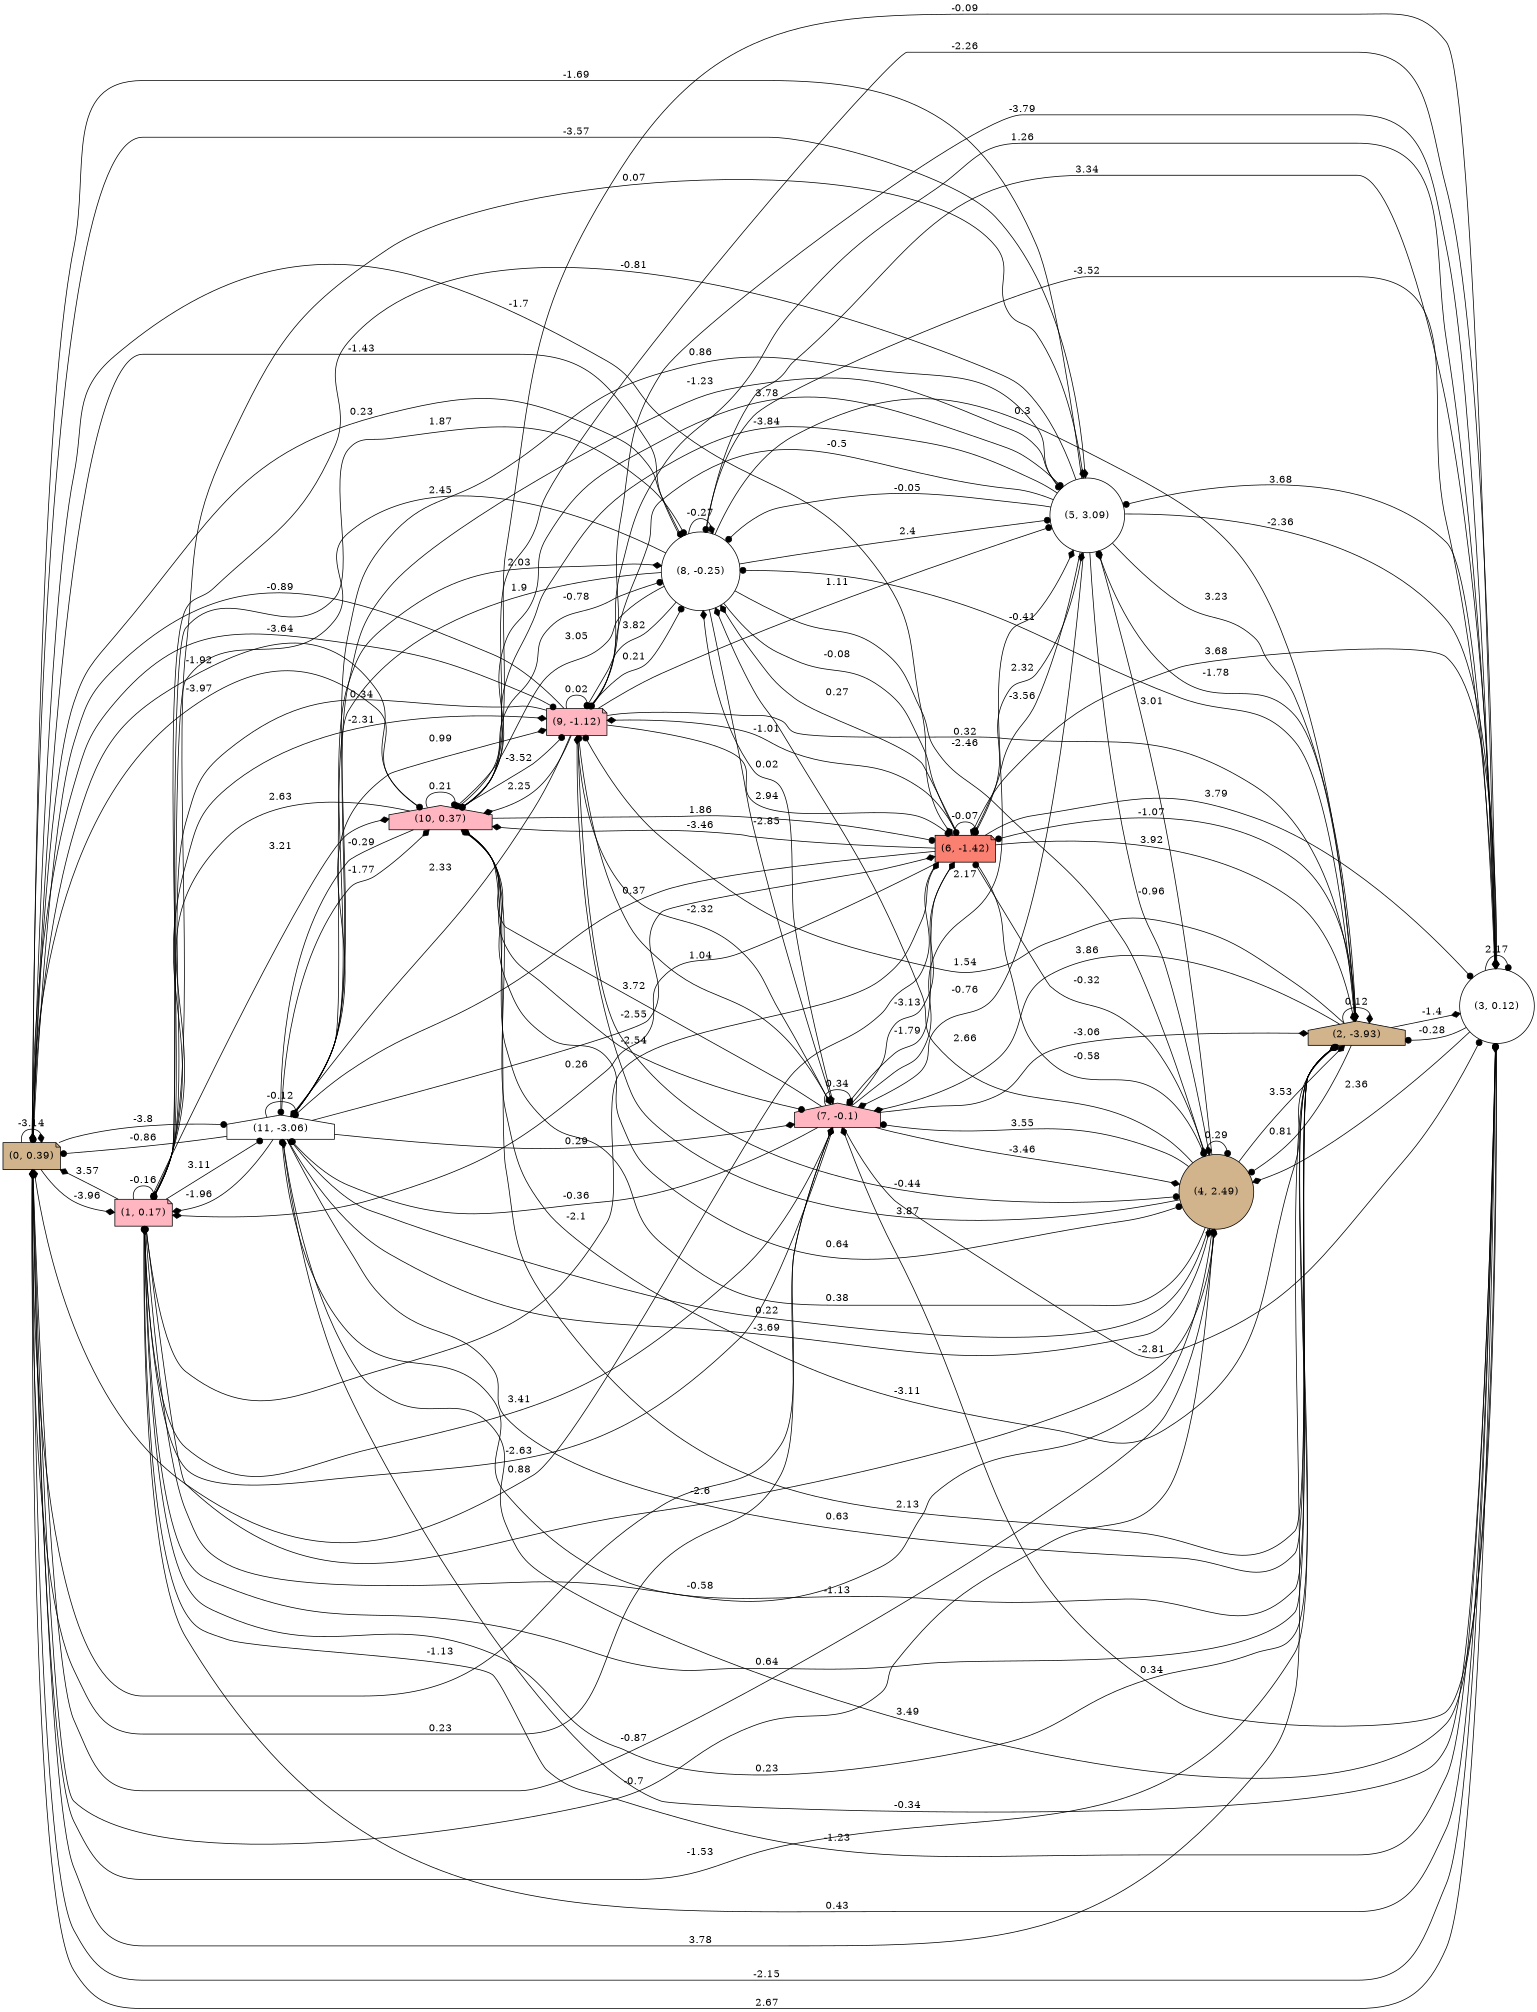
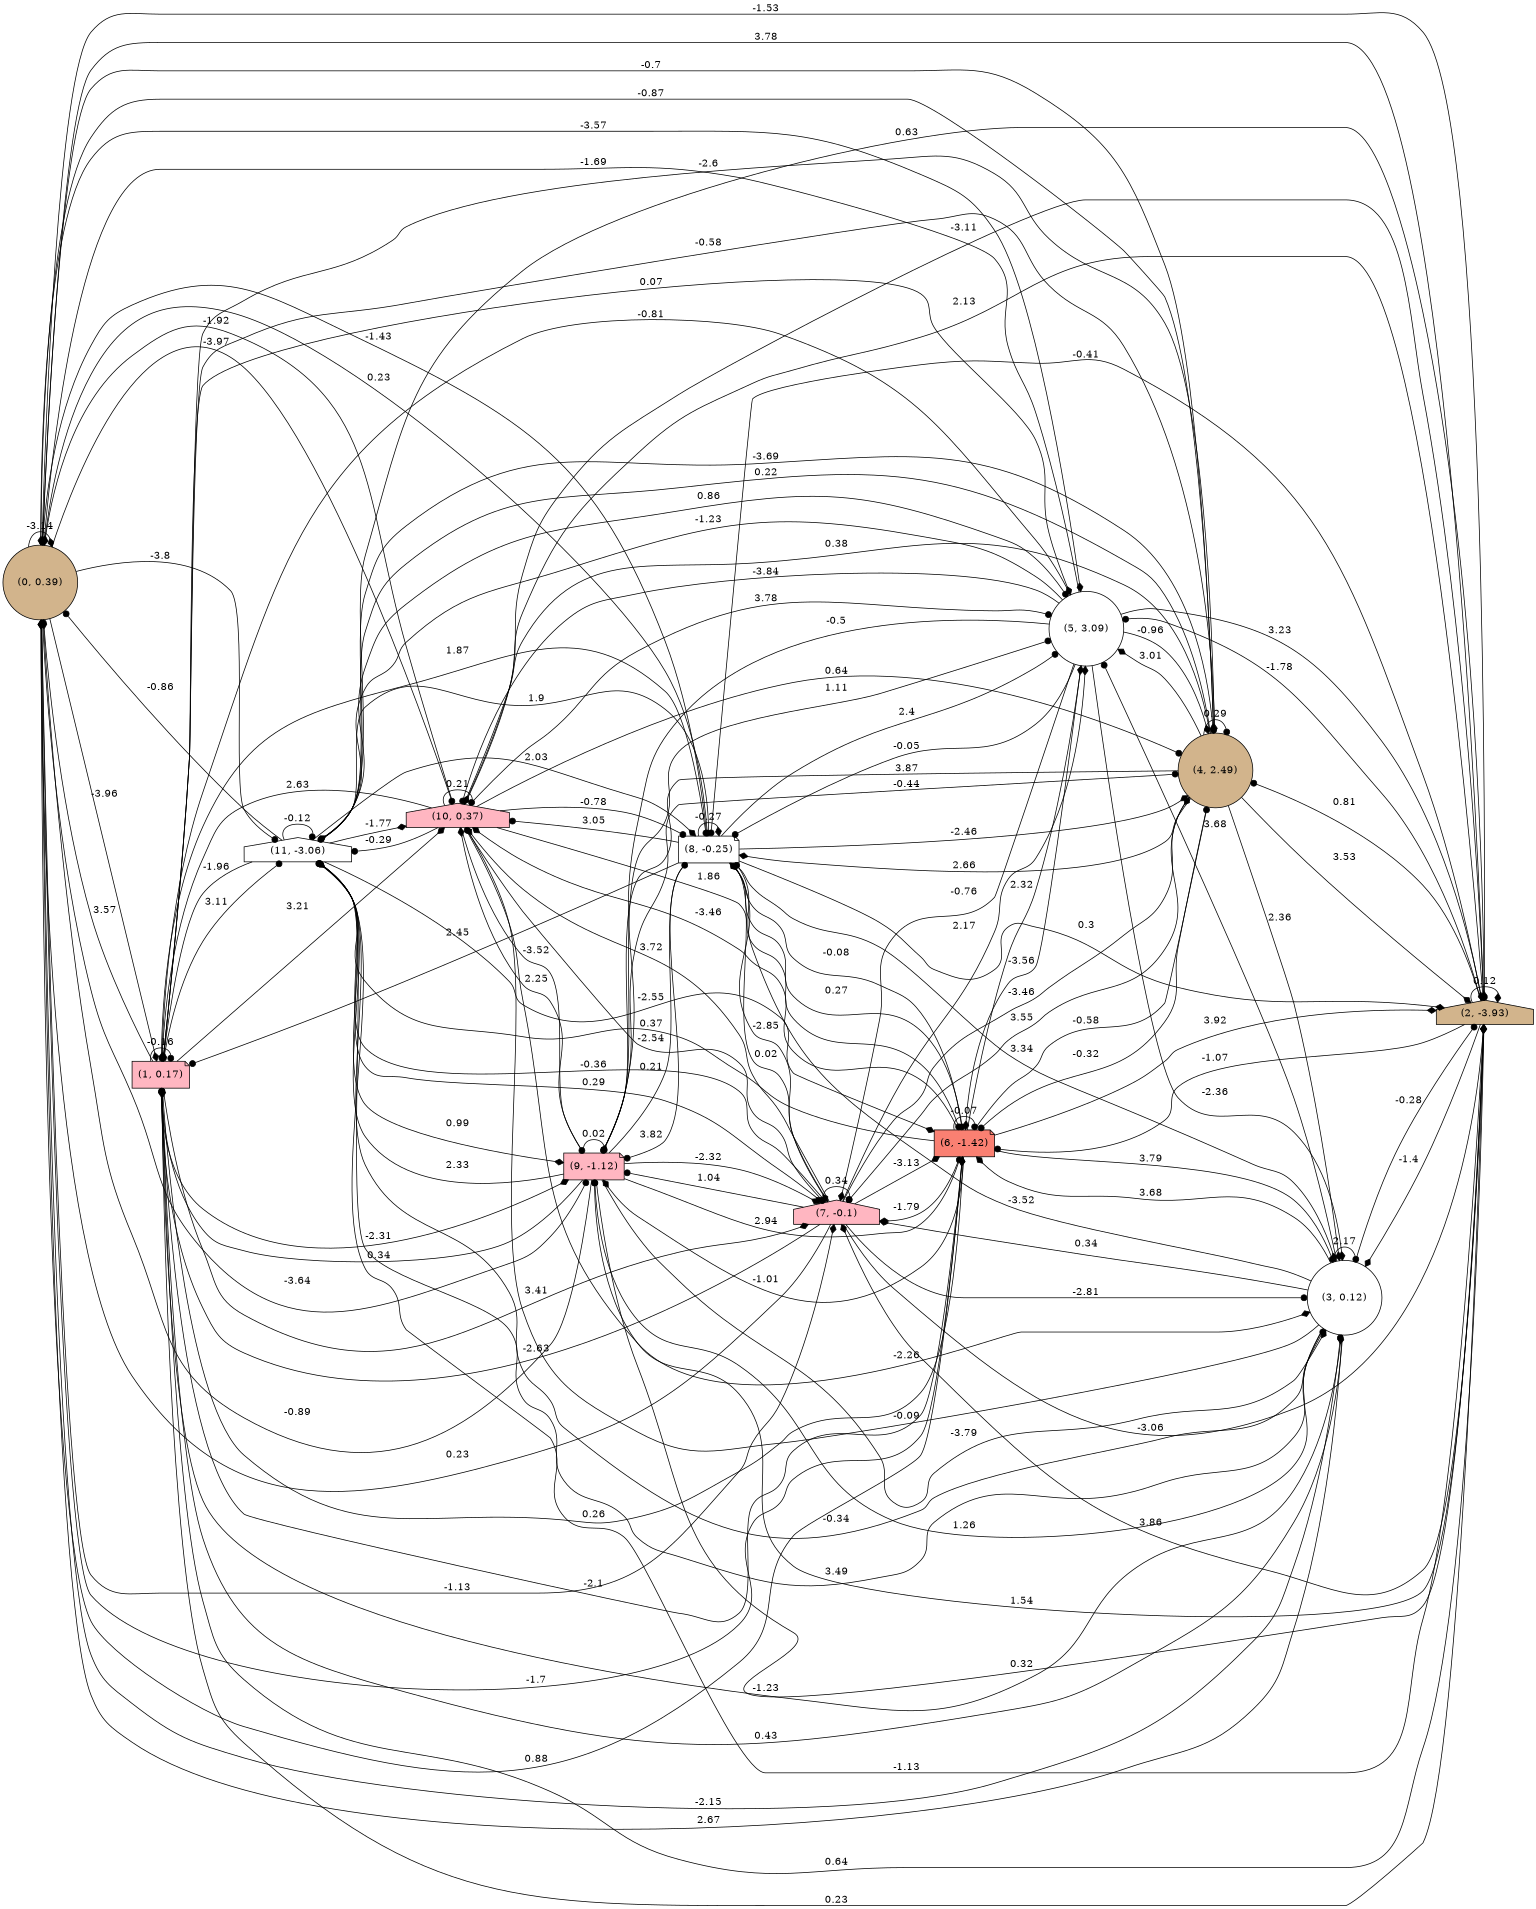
node "(8, -0.25)": shape circle -> note
edge "(3, 0.12)" -> "(4, 2.49)": reversed
node "(0, 0.39)": shape note -> circle
